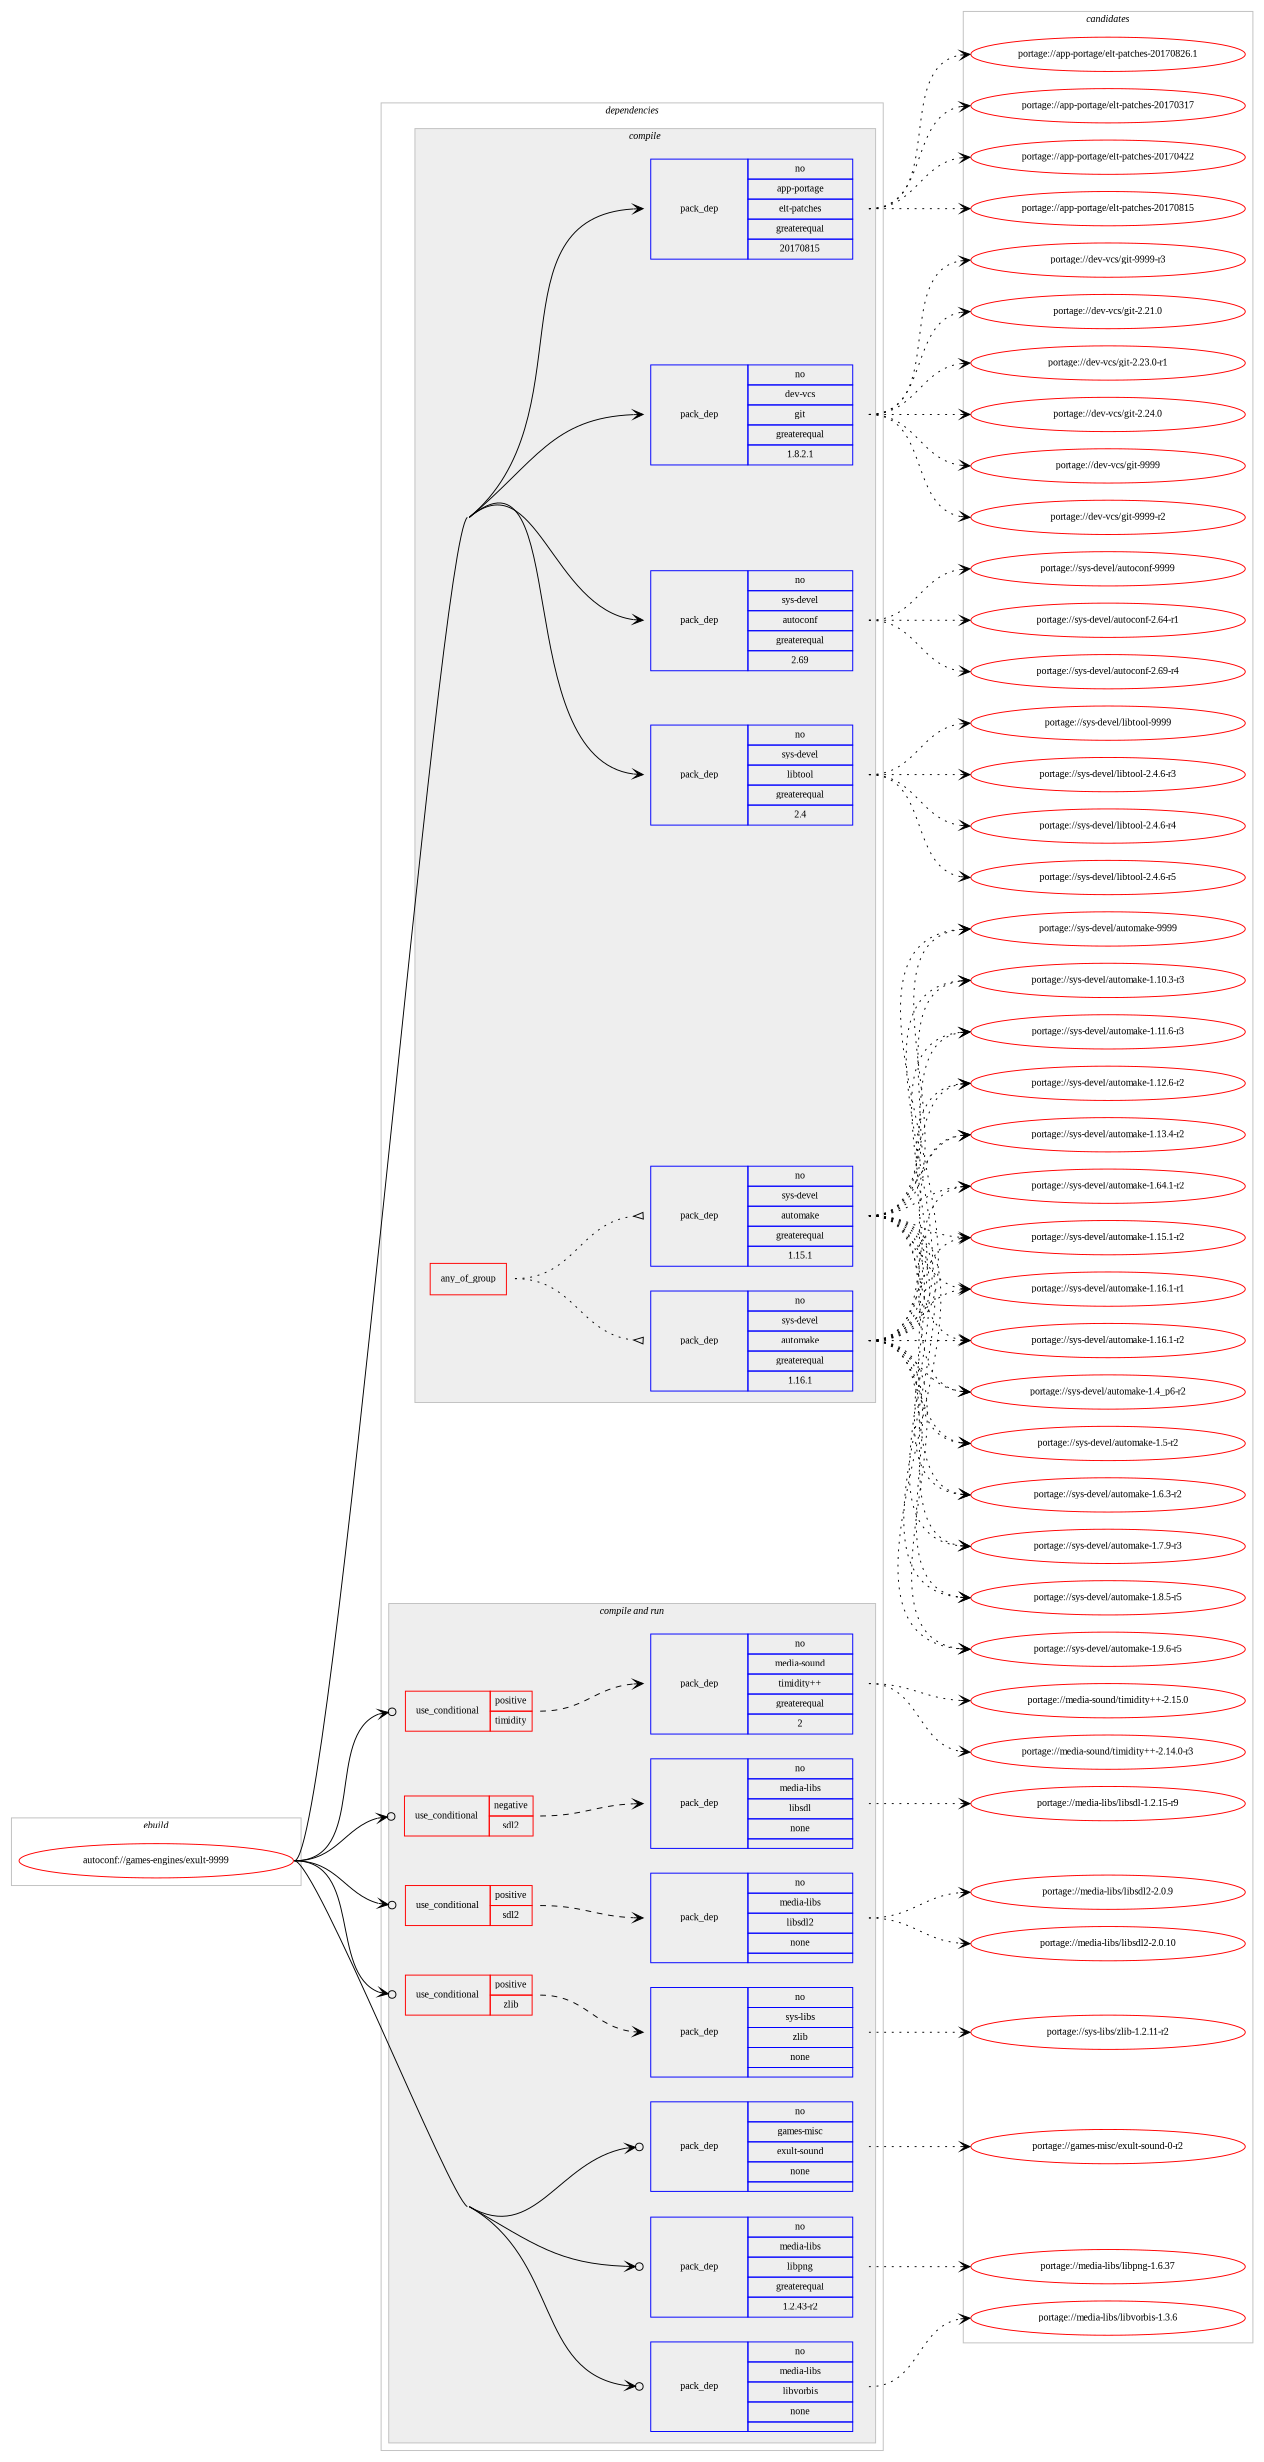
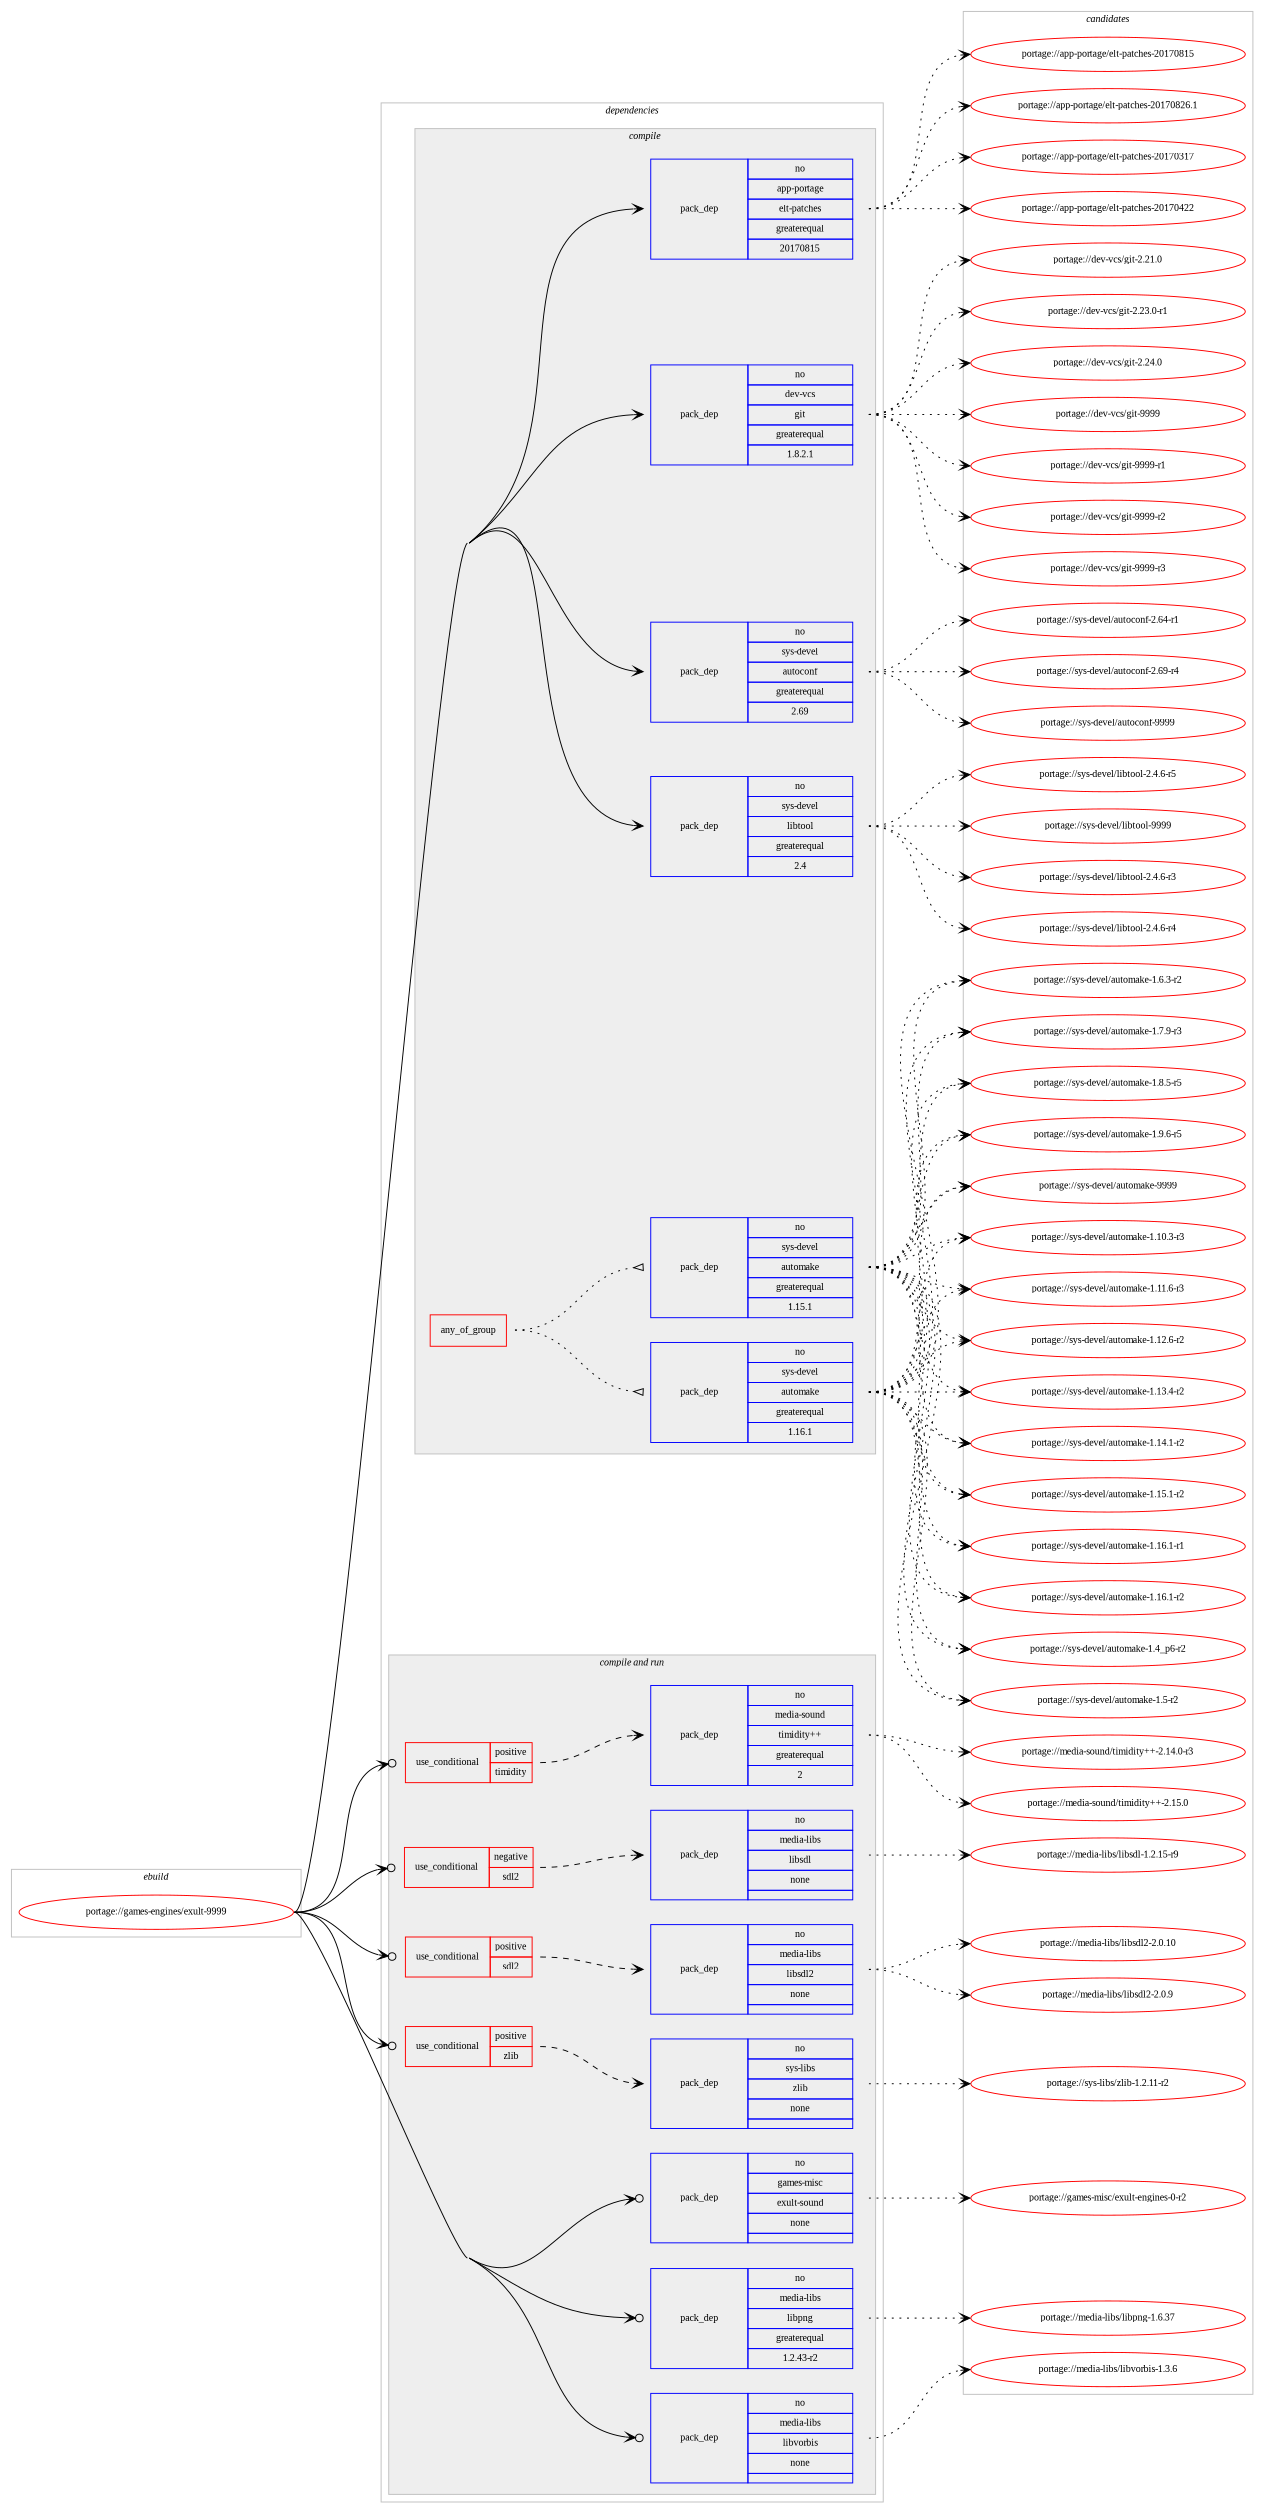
node "portage://dev-vcs/git-9999-r1": added
node "portage://sys-devel/automake-1.64.1-r2": label "portage://sys-devel/automake-1.64.1-r2" -> "portage://sys-devel/automake-1.14.1-r2"
node "autoconf://games-engines/exult-9999": label "autoconf://games-engines/exult-9999" -> "portage://games-engines/exult-9999"
node "portage://games-misc/exult-sound-0-r2": label "portage://games-misc/exult-sound-0-r2" -> "portage://games-misc/exult-engines-0-r2"
